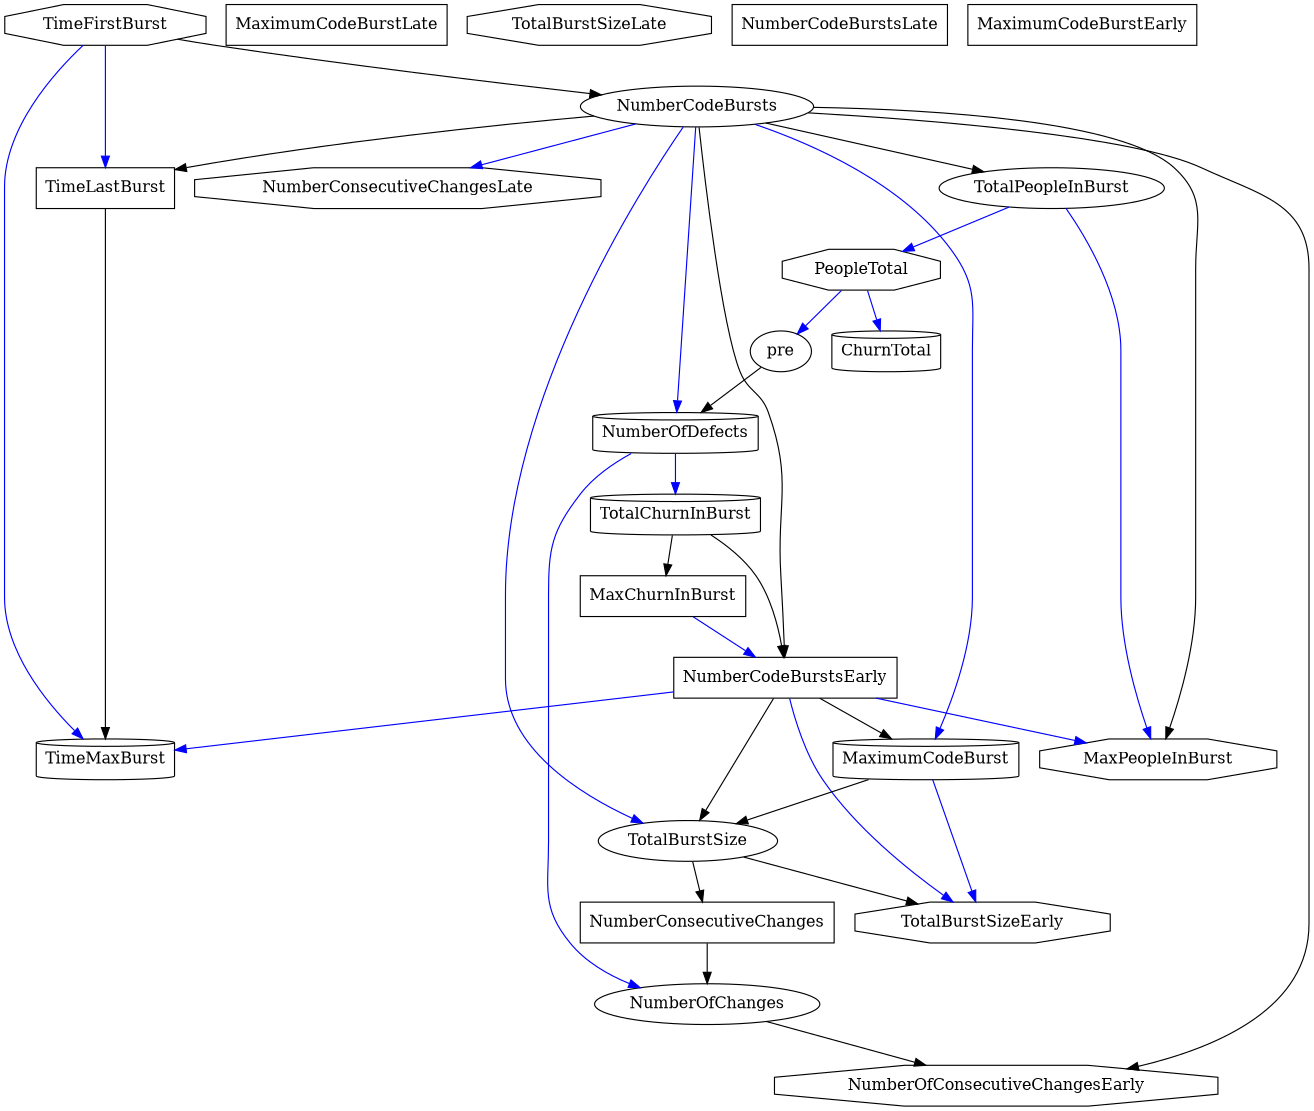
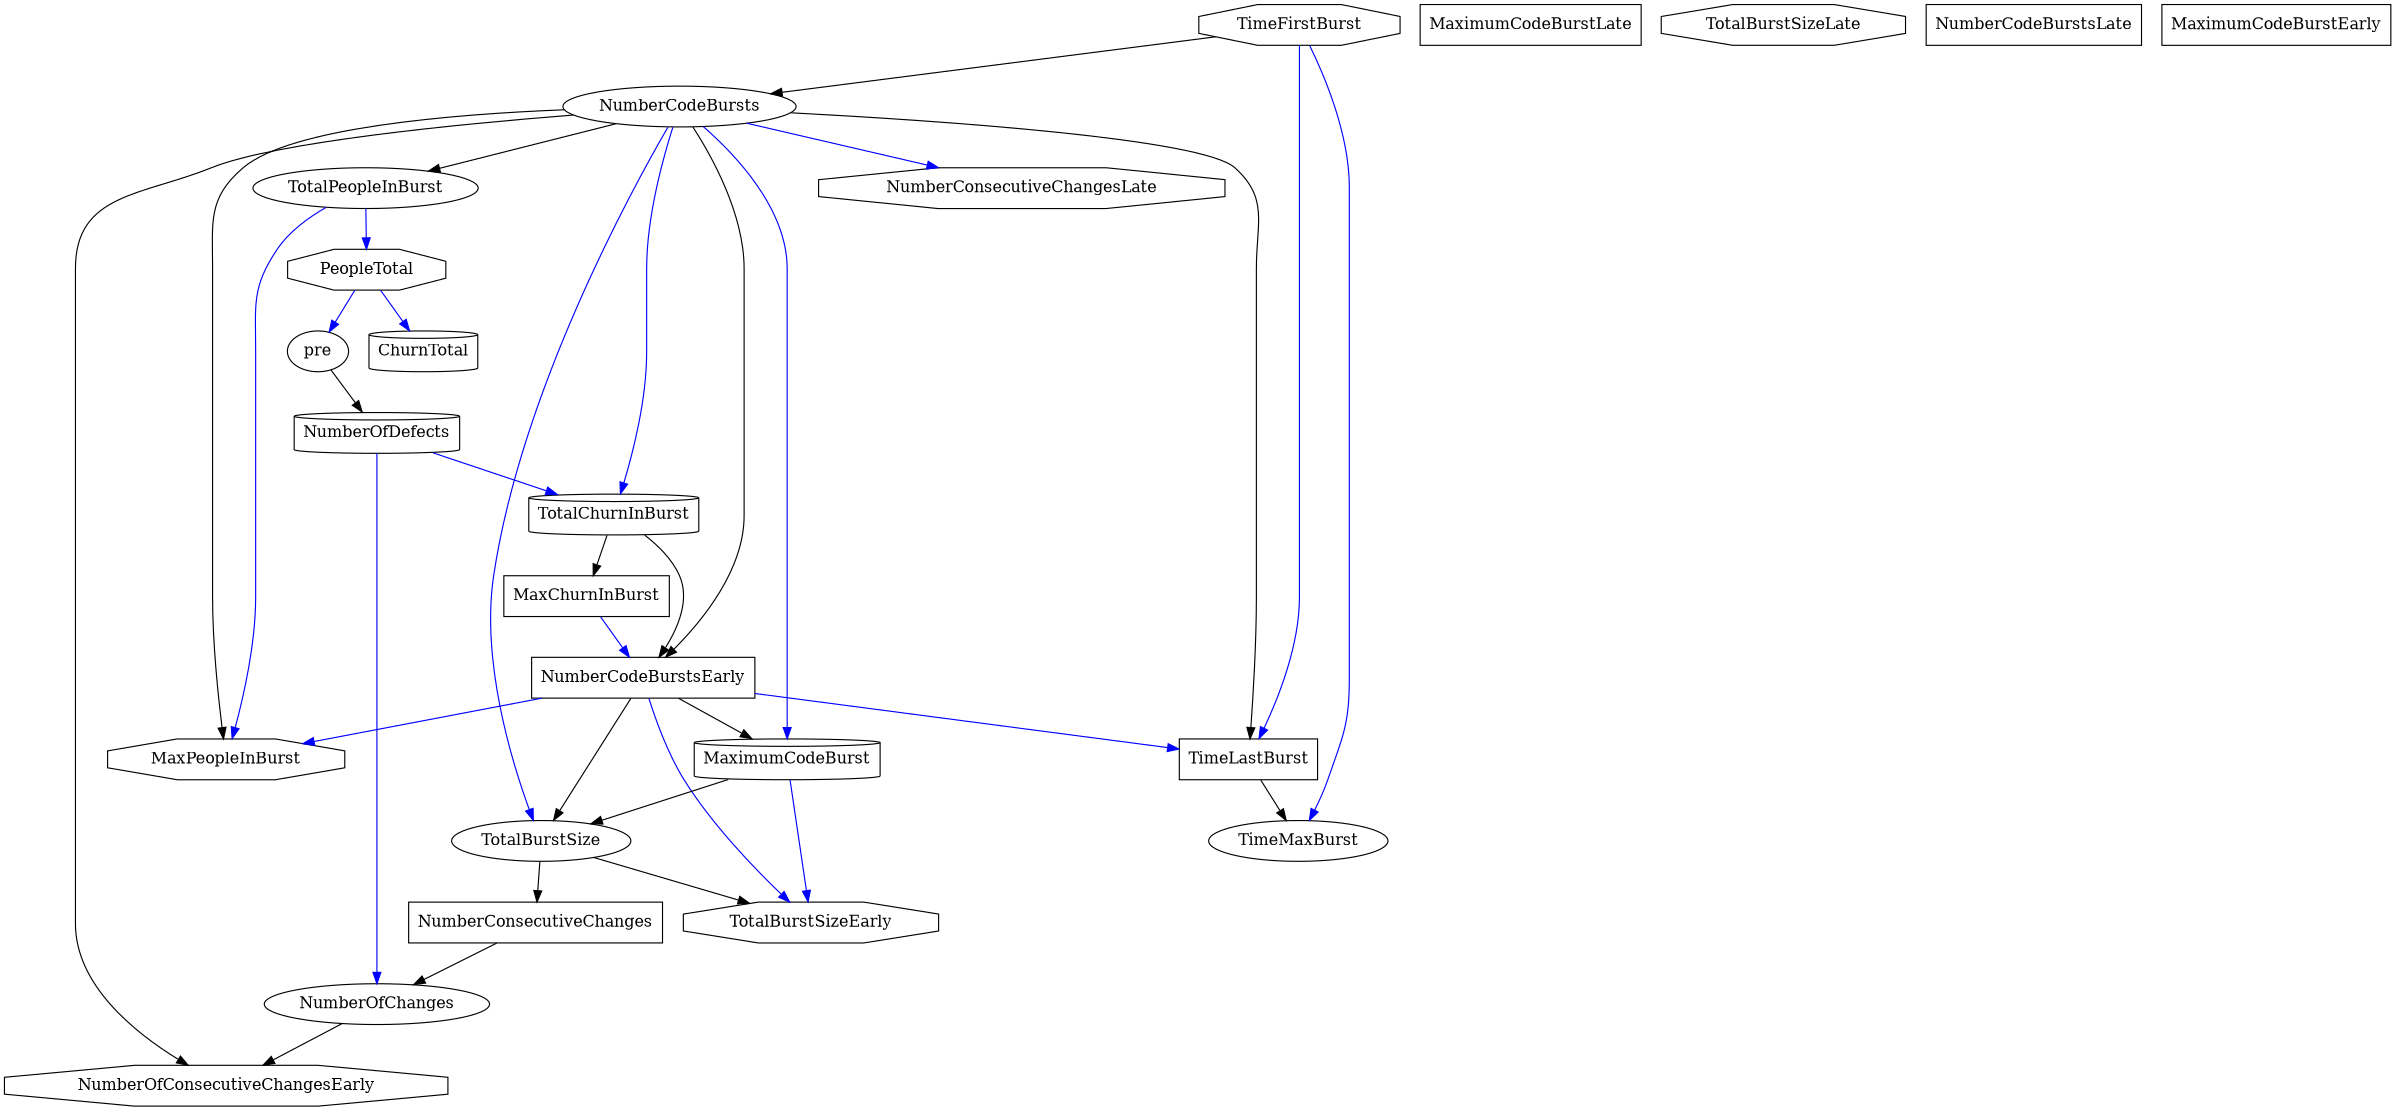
edge "NumberCodeBursts" -> "NumberOfDefects": now "NumberCodeBursts" -> "TotalChurnInBurst"
edge "NumberCodeBurstsEarly" -> "TimeMaxBurst": now "NumberCodeBurstsEarly" -> "TimeLastBurst"
node "TimeMaxBurst": shape cylinder -> ellipse
